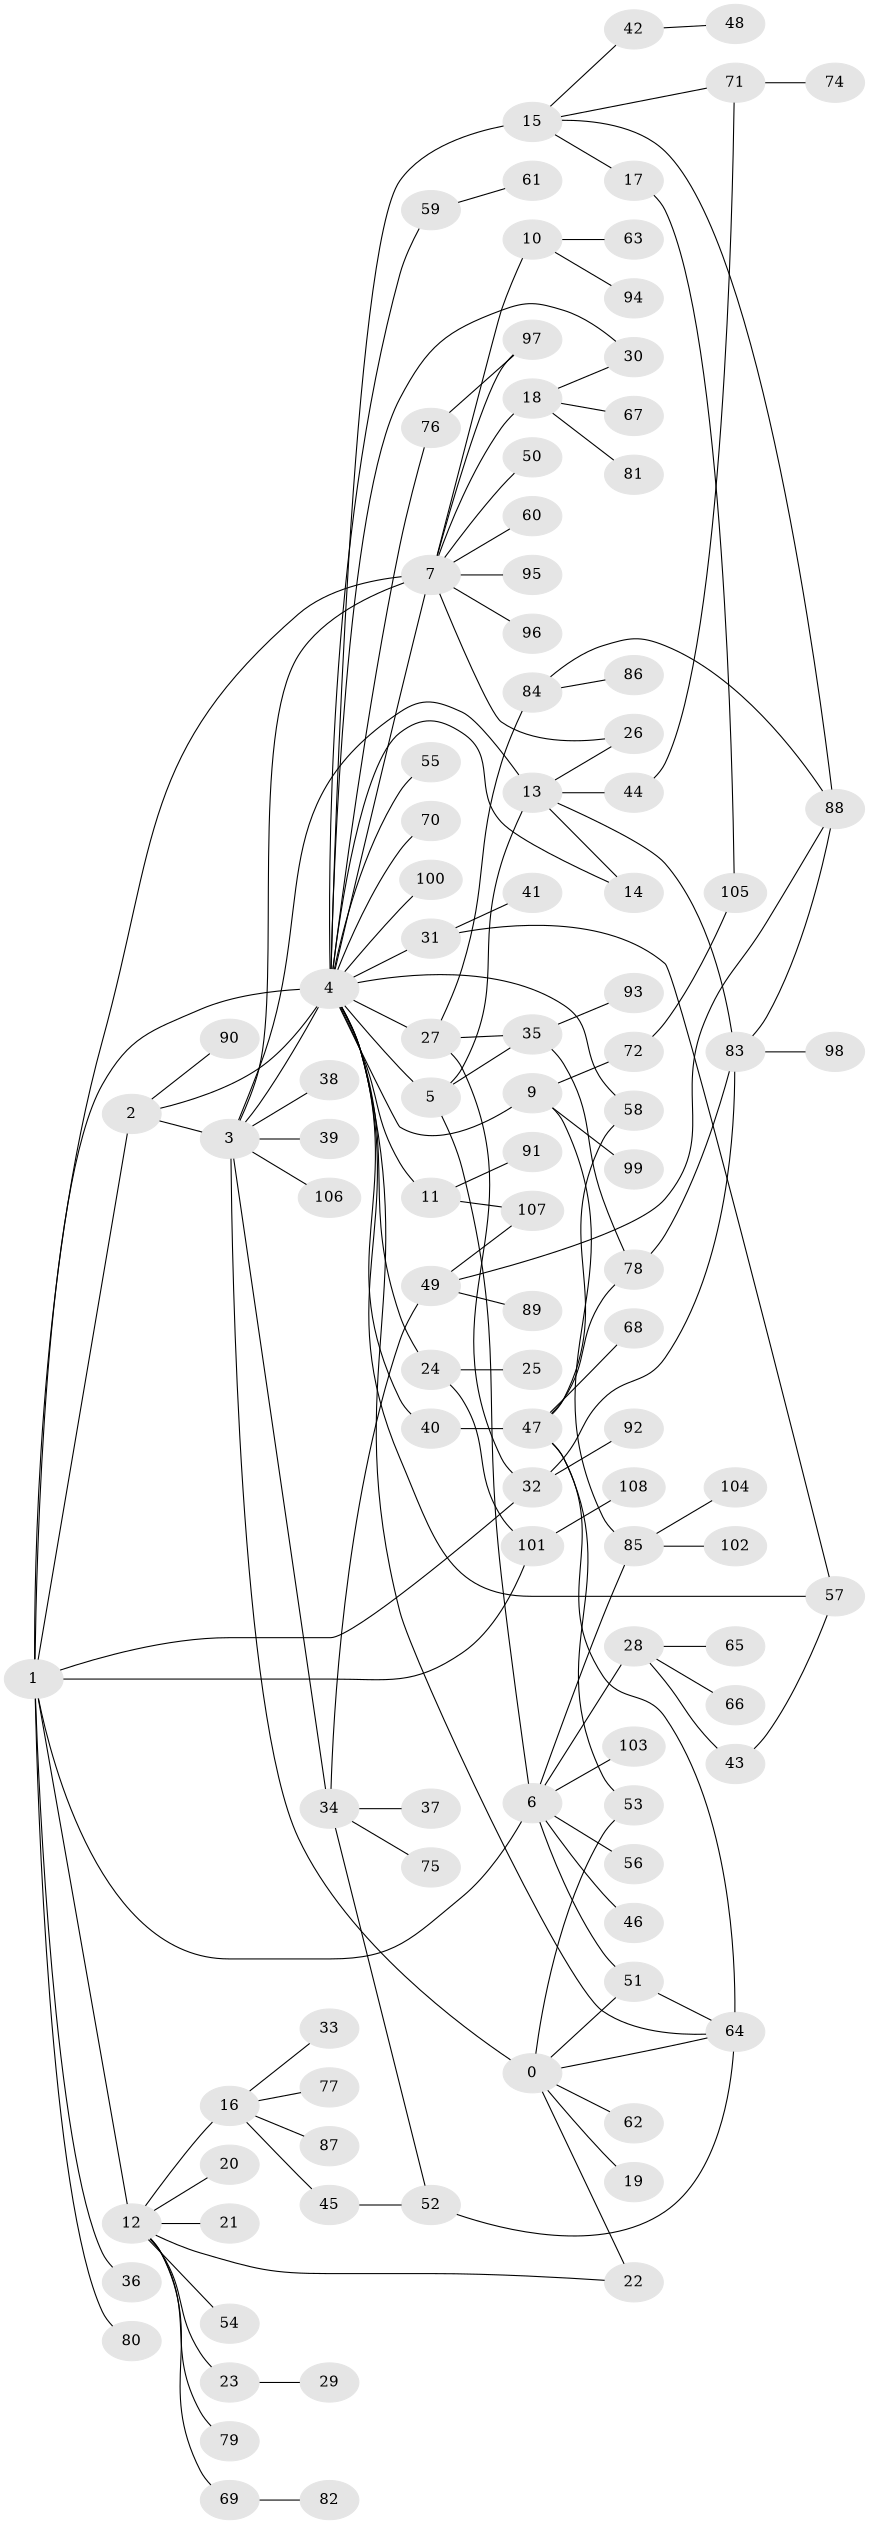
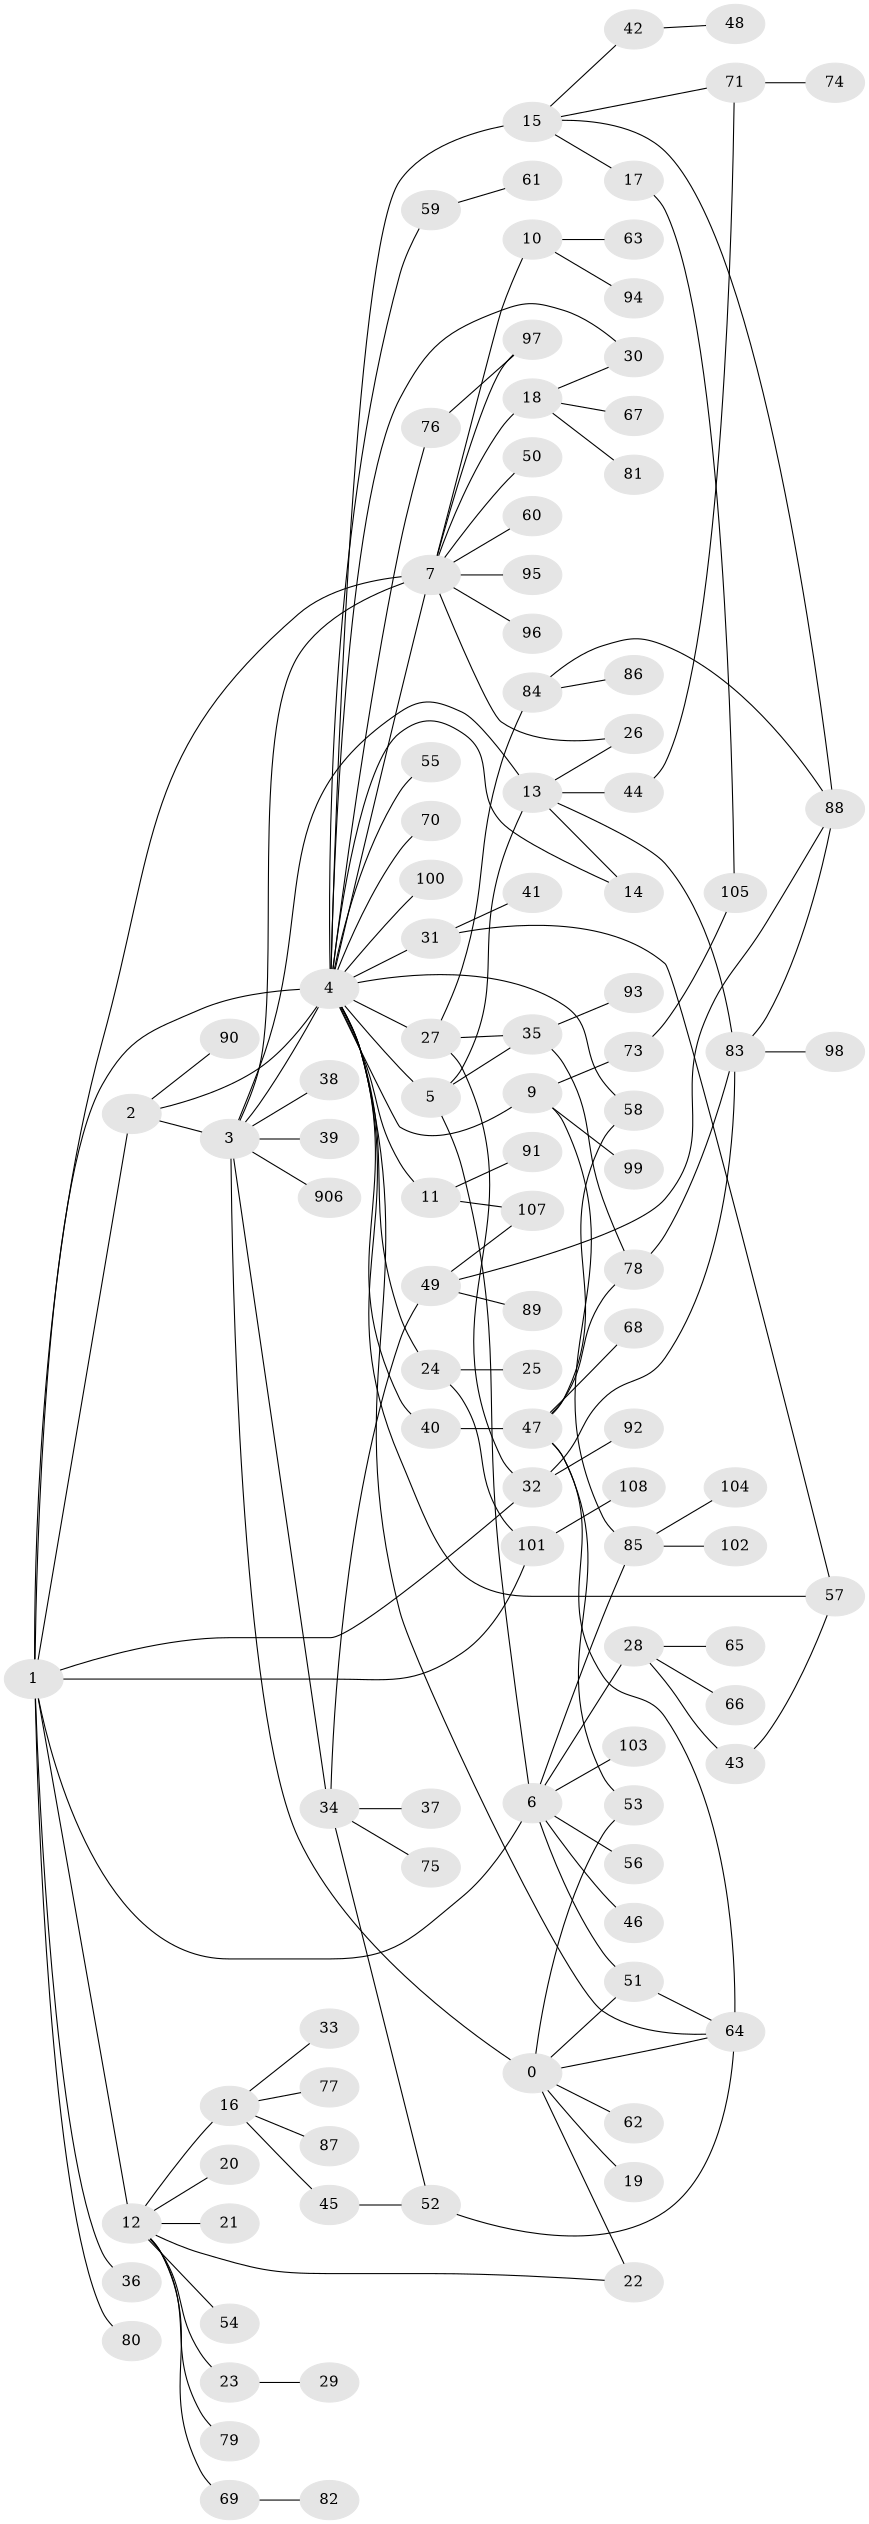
node "72": label "72" -> "73"
node "106": label "106" -> "906"
